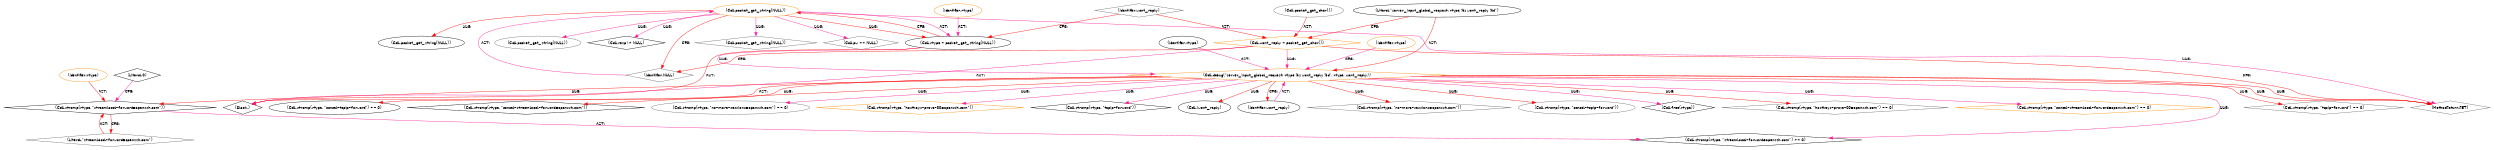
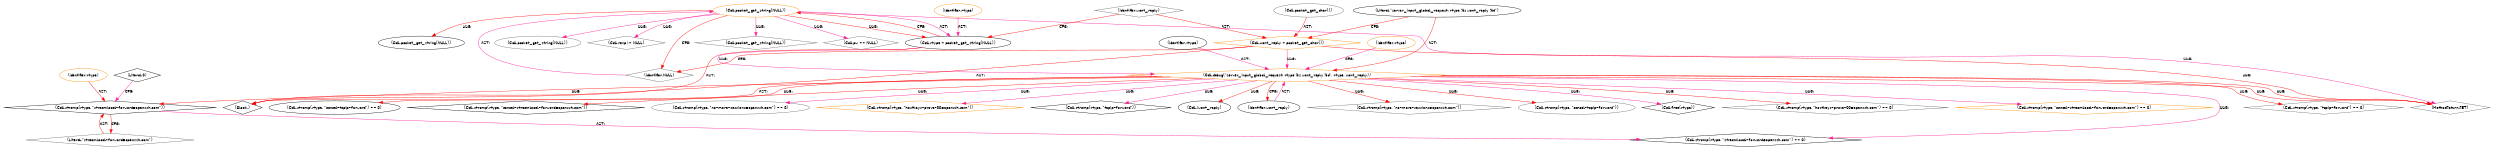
node "(Call,resp != NULL)": color black -> gray40
edge "(Call,want_reply = packet_get_char())" -> "(MethodReturn,RET)": label "CFG: " -> "DDG: "
edge "(Call,want_reply = packet_get_char())" -> "(Block,)": color deeppink -> red
